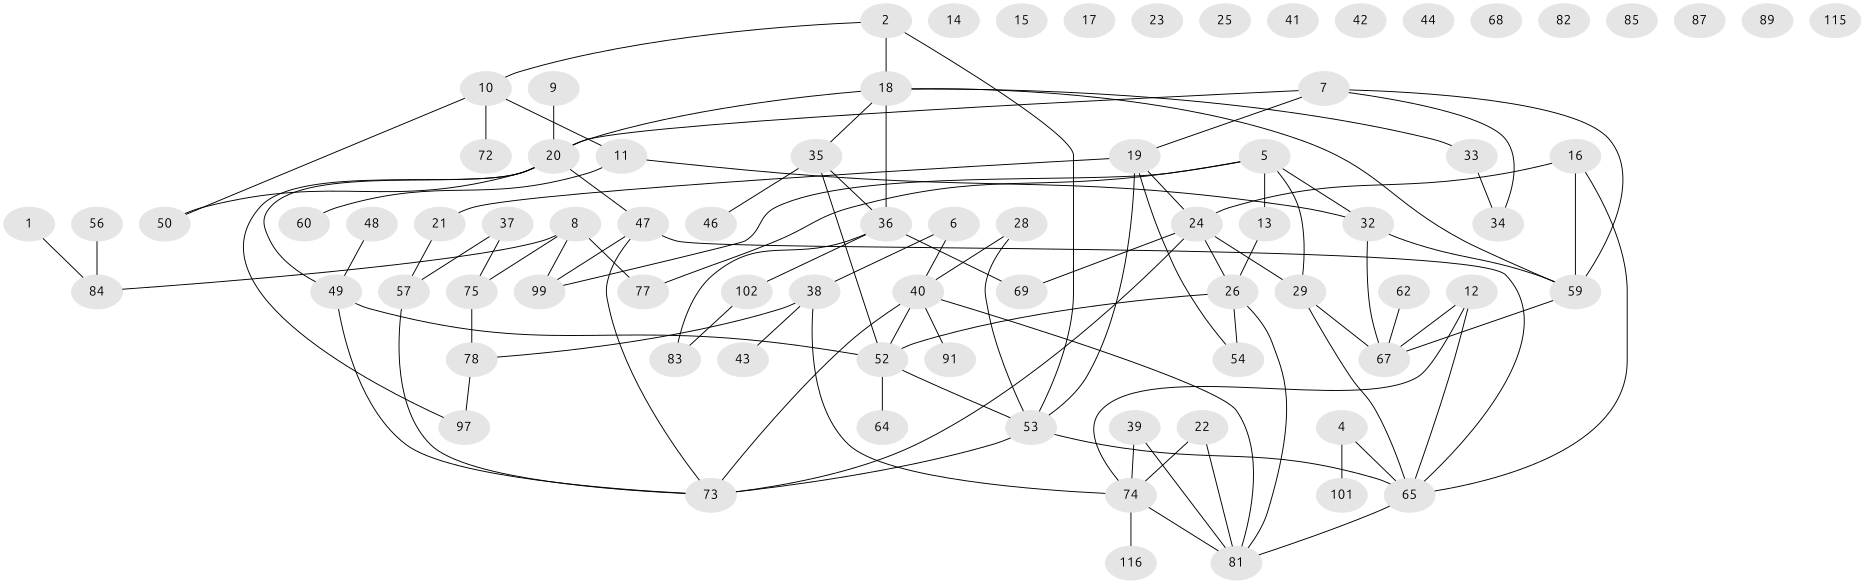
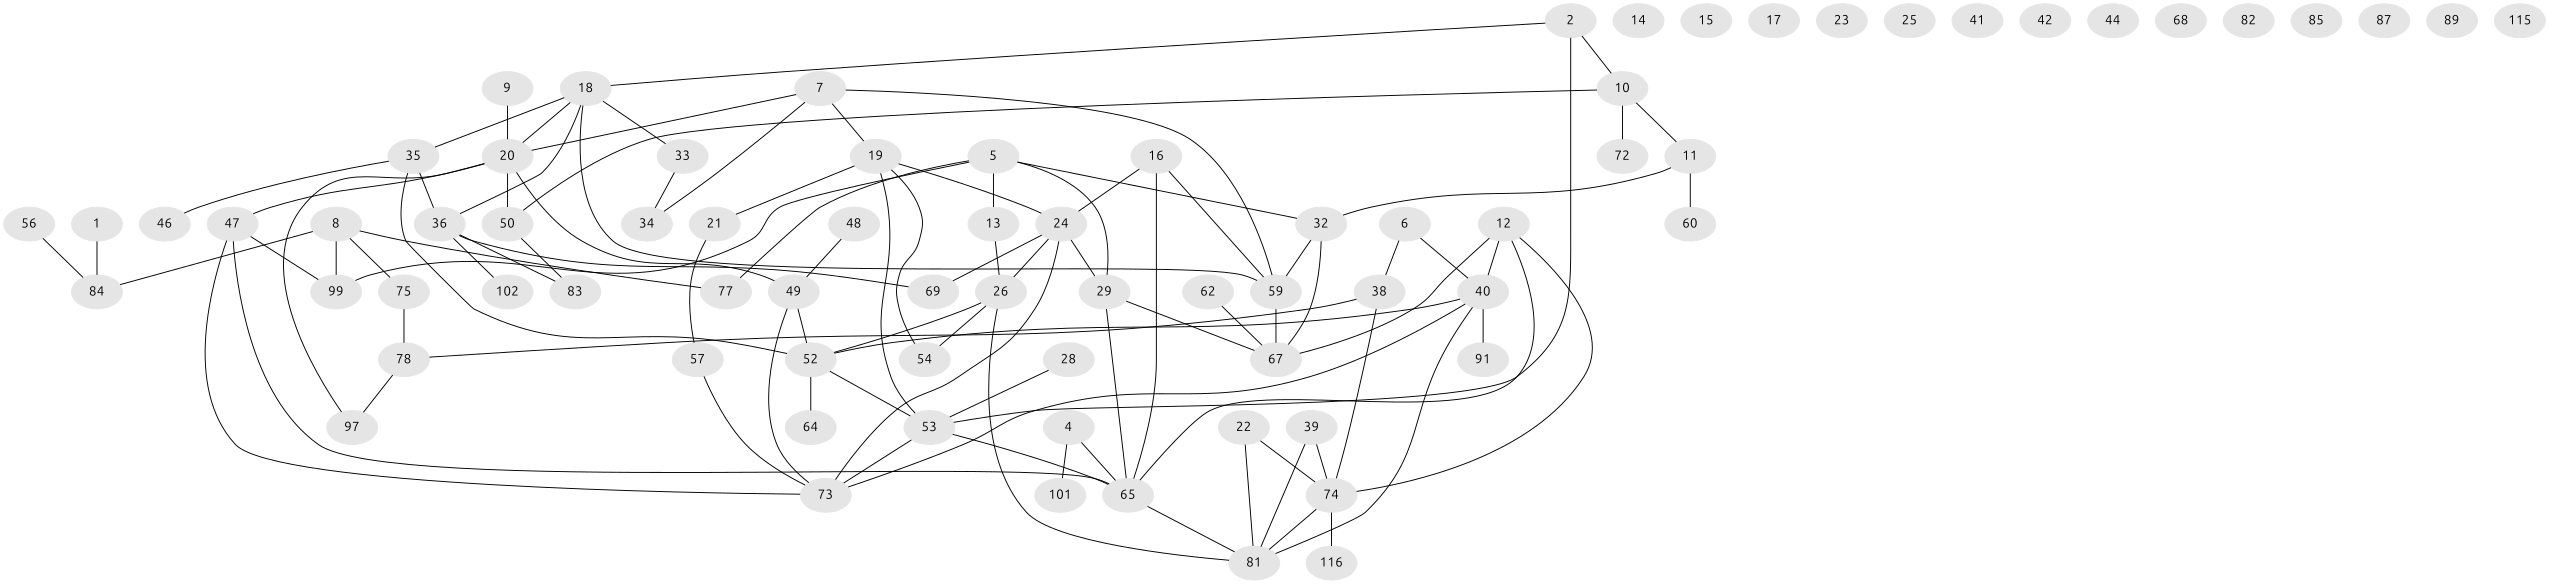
node "37": removed
edge "28" -- "40": now "12" -- "40"
edge "102" -- "83": now "50" -- "83"
node "43": removed
